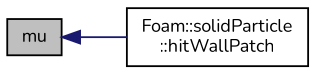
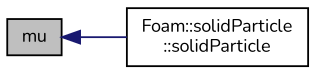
node "Foam::solidParticle ::hitWallPatch": label "Foam::solidParticle ::hitWallPatch" -> "Foam::solidParticle ::solidParticle"
